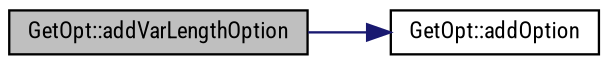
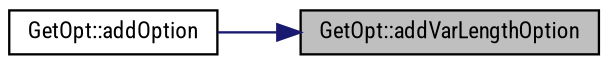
edge "GetOpt::addVarLengthOption" -> "GetOpt::addOption": reversed
